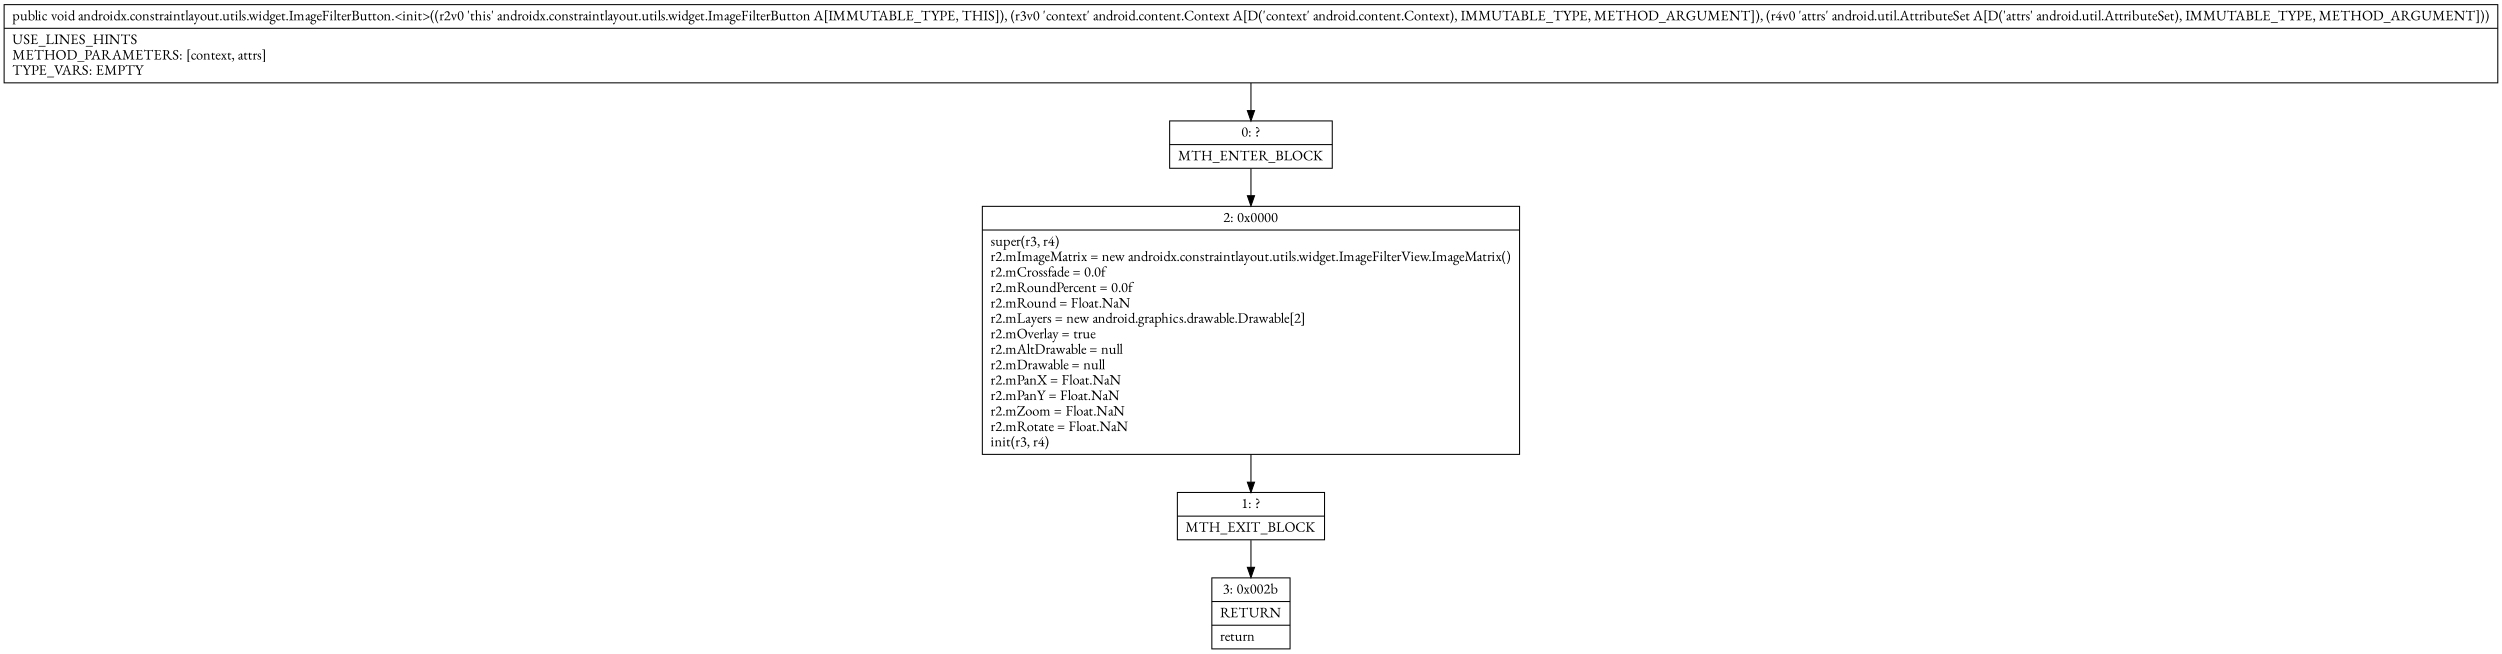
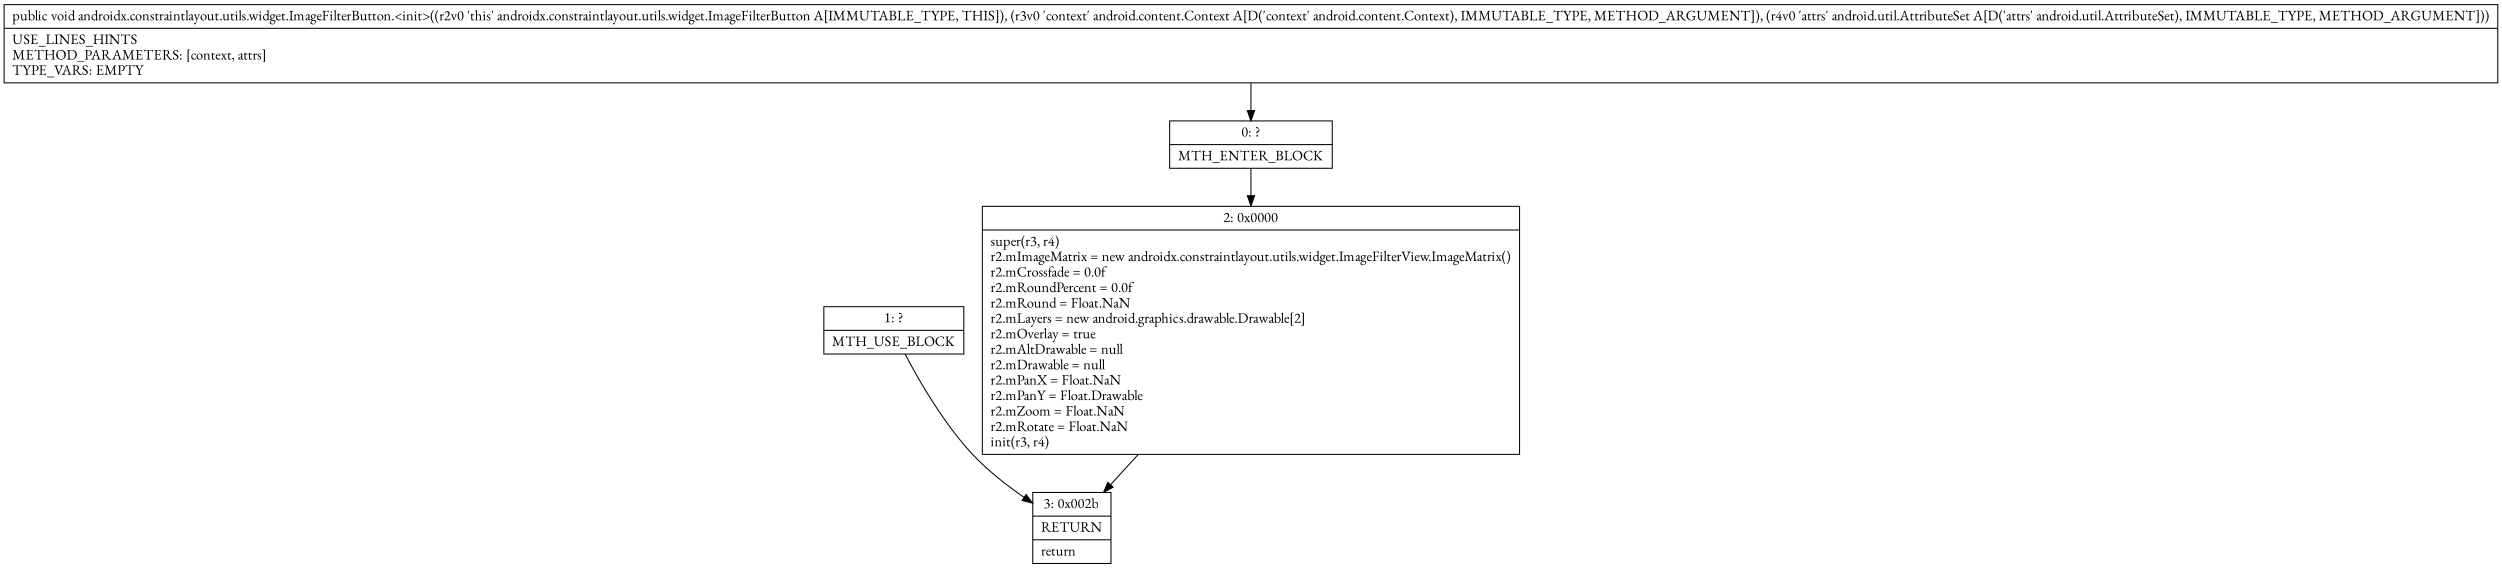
node "2: 0x0000": text "r2.mPanY = Float.NaN" -> "r2.mPanY = Float.Drawable"
edge "2: 0x0000" -> "1: ?": now "2: 0x0000" -> "3: 0x002b"
node "1: ?": text "MTH_EXIT_BLOCK" -> "MTH_USE_BLOCK"
